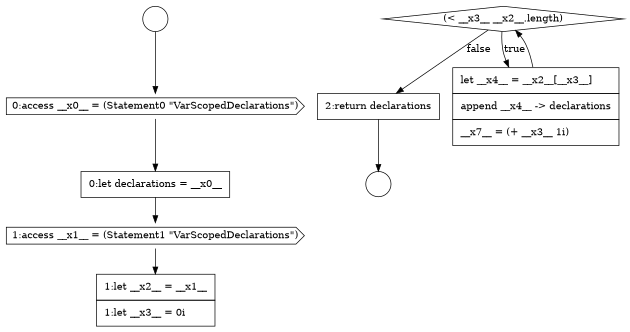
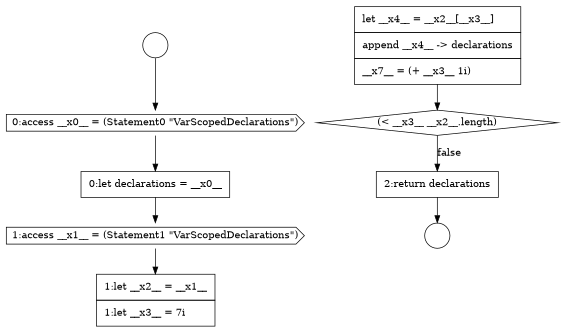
edge "(< __x3__ __x2__.length)" -> "let __x4__ = __x2__[__x3__]": removed, label "true"
node "1:let __x2__ = __x1__": text "1:let __x3__ = 0i" -> "1:let __x3__ = 7i"
